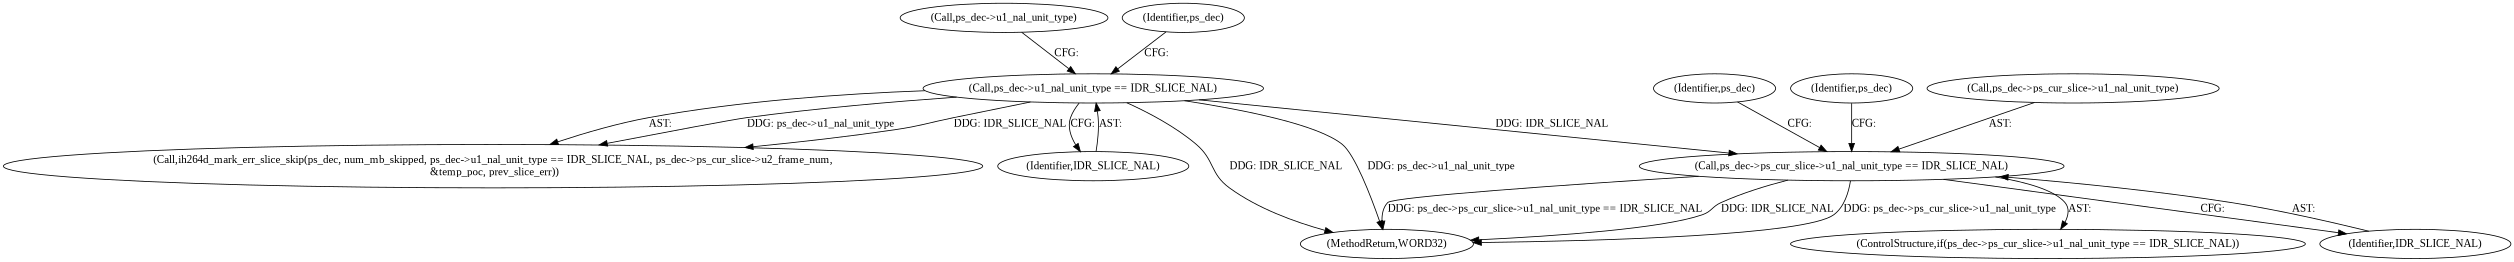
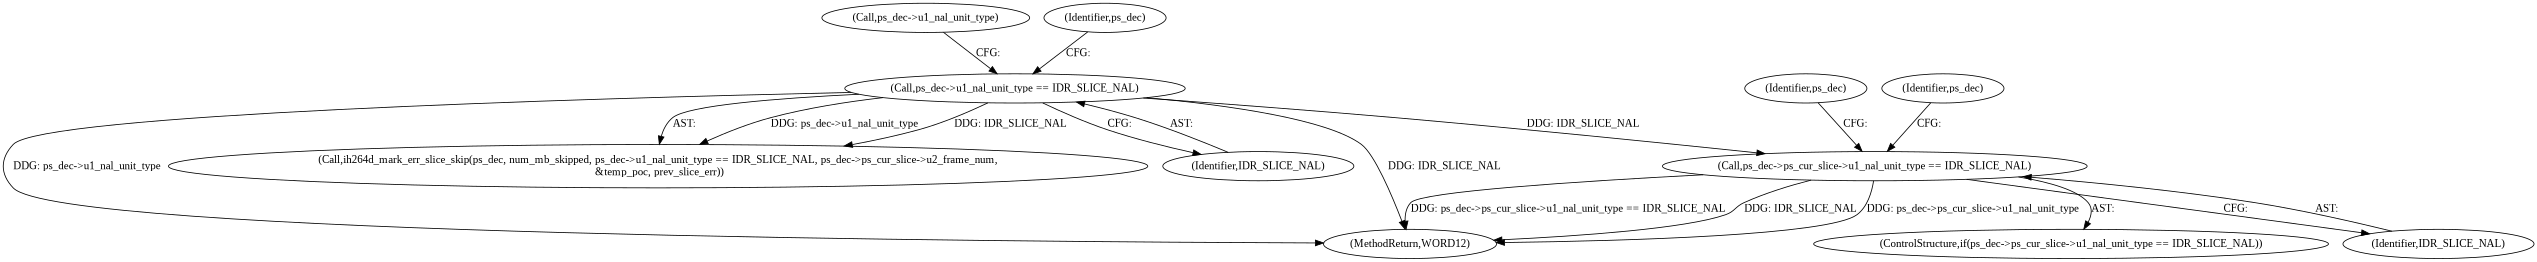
node "(Call,ps_dec->ps_cur_slice->u1_nal_unit_type)": removed
node "(MethodReturn,WORD32)": label "(MethodReturn,WORD32)" -> "(MethodReturn,WORD12)"
